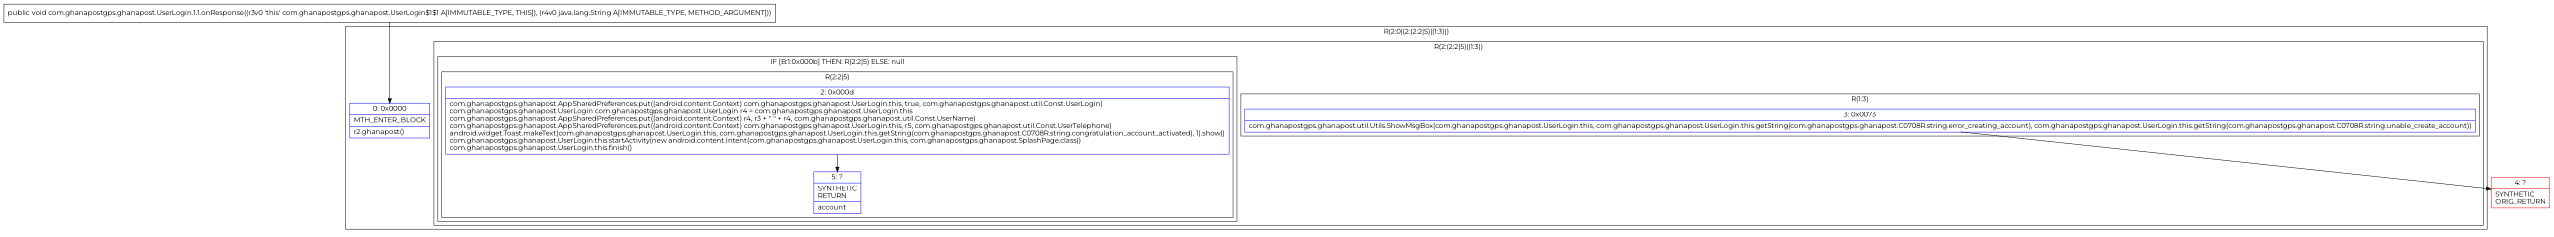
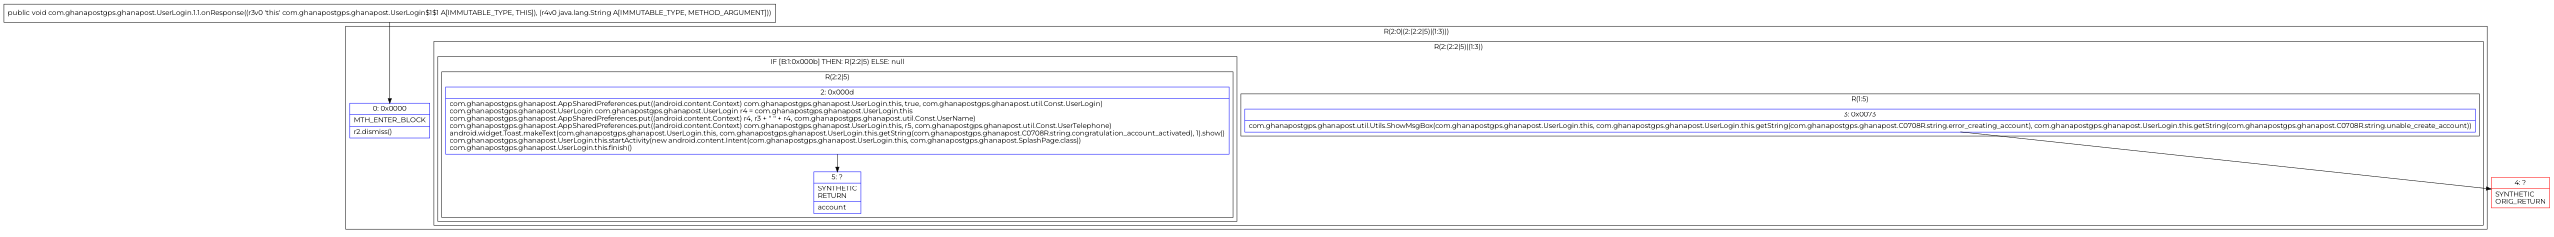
cluster "R(1:3)": label "R(1:3)" -> "R(1:5)"
node "0: 0x0000": text "r2.ghanapost()" -> "r2.dismiss()"
